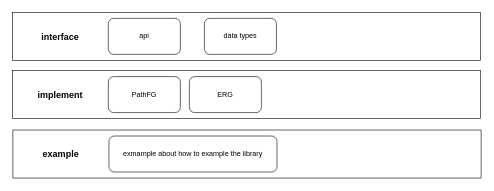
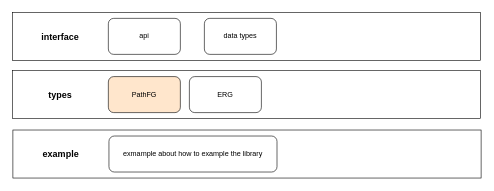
node "implement": label "implement" -> "types"
node "PathFG": fillcolor #ffffff -> #ffe6cc
